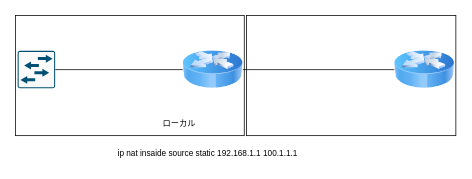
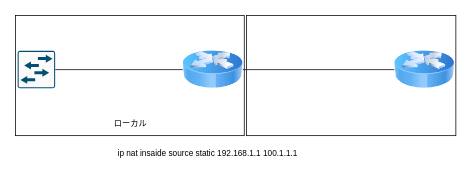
node "ローカル": moved (179, 123) -> (130, 123)
